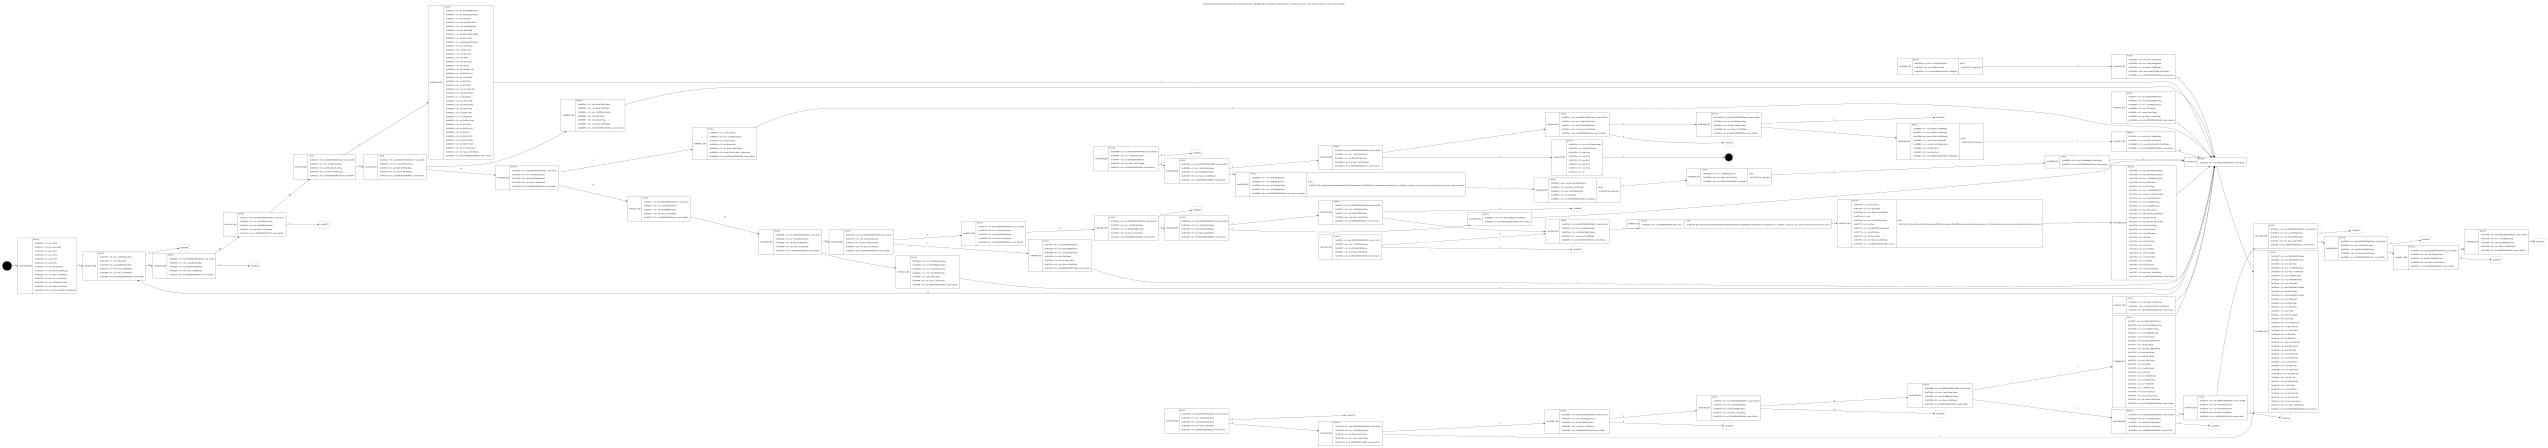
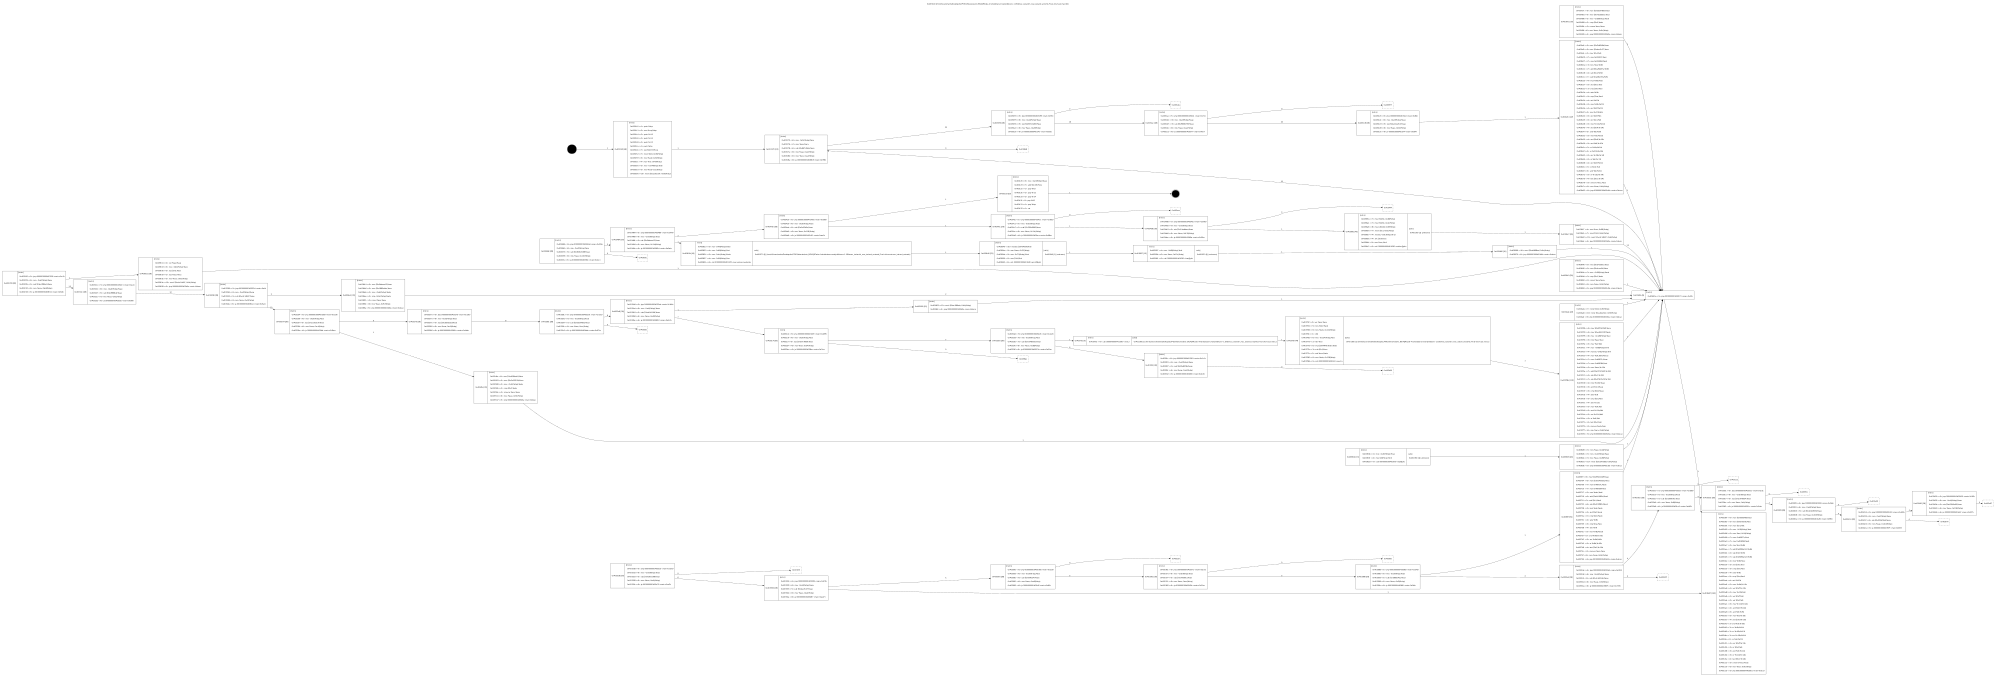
node "0x4031e4 [28]": removed
edge "0x4032fc [28]" -> "0x4032e0 [28]": reversed
